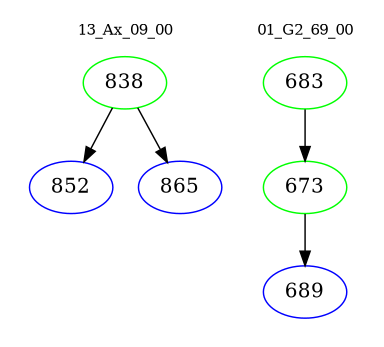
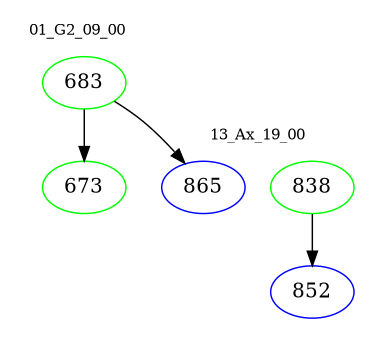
cluster "13_Ax_09_00": label "13_Ax_09_00" -> "13_Ax_19_00"
cluster "01_G2_69_00": label "01_G2_69_00" -> "01_G2_09_00"
edge "838" -> "865": now "683" -> "865"
node "689": removed
